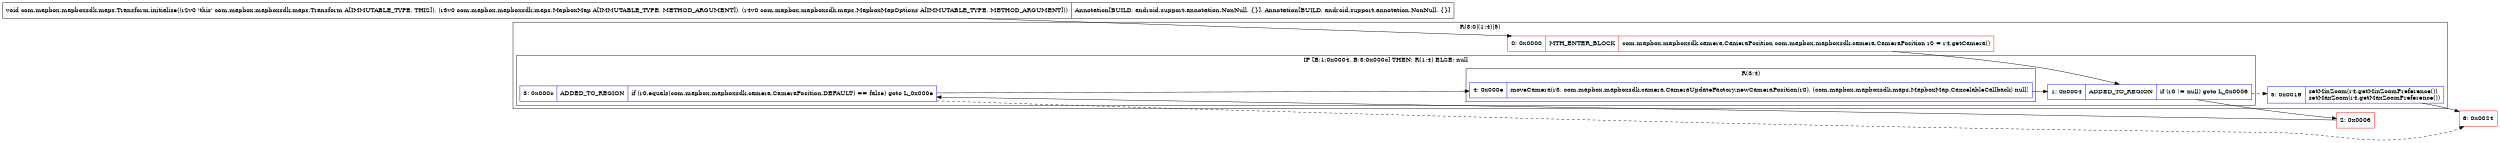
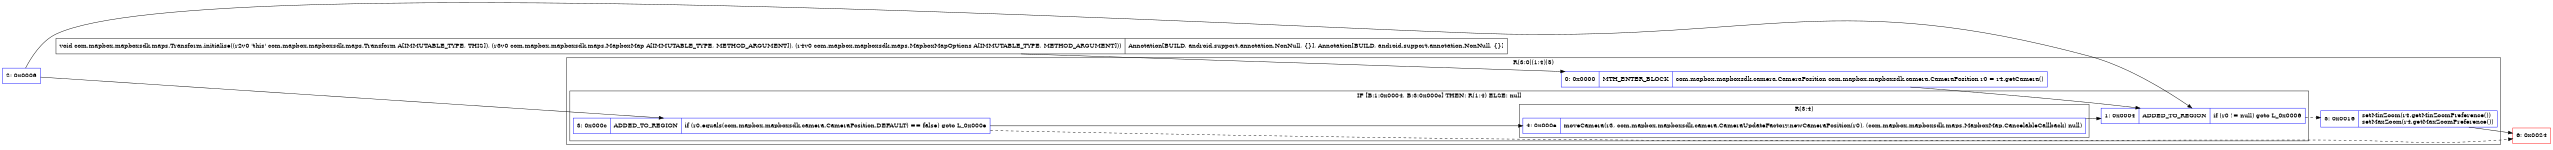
node "0: 0x0000": color red -> blue
edge "1: 0x0004" -> "2: 0x0006": reversed
node "2: 0x0006": color red -> blue
